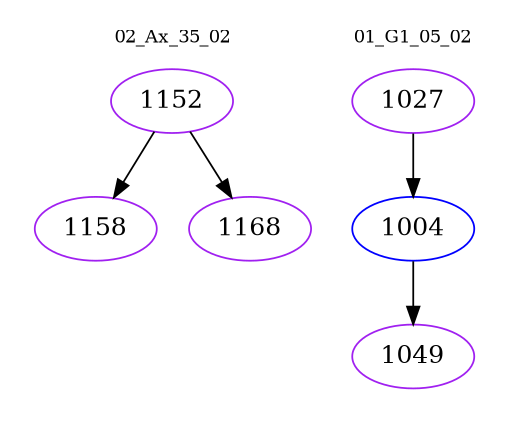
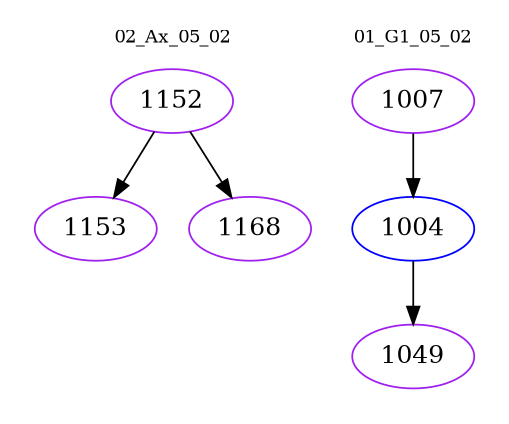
cluster "02_Ax_35_02": label "02_Ax_35_02" -> "02_Ax_05_02"
node "1027": label "1027" -> "1007"
node "1158": label "1158" -> "1153"
